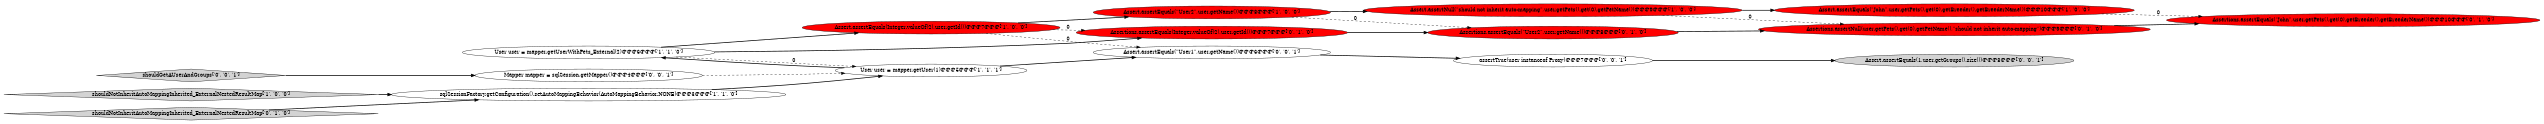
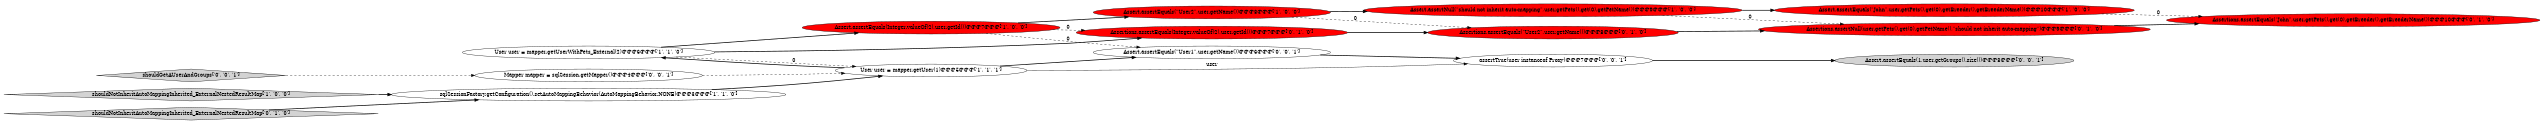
edge "User user = mapper.getUser(1)@@@5@@@['1', '1', '1']" -> "assertTrue(user instanceof Proxy)@@@7@@@['0', '0', '1']": added, label "user"
edge "shouldGetAUserAndGroups['0', '0', '1']" -> "Mapper mapper = sqlSession.getMapper()@@@4@@@['0', '0', '1']": style bold -> dashed
